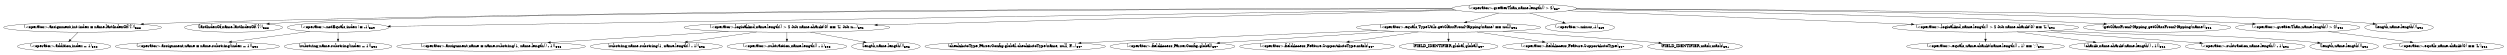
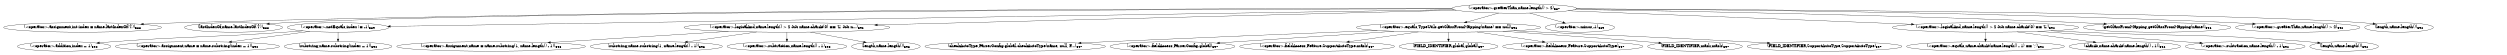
edge "(<operator>.assignment,int index = name.lastIndexOf('['))" -> "(<operator>.addition,index + 1)": now "(<operator>.notEquals,index != -1)" -> "(<operator>.addition,index + 1)"
node "(FIELD_IDENTIFIER,mask,mask)": text "591" -> "597"
node "(FIELD_IDENTIFIER,SupportAutoType,SupportAutoType)": added
node "(<operator>.equals,name.charAt(0) == 'L')": removed
